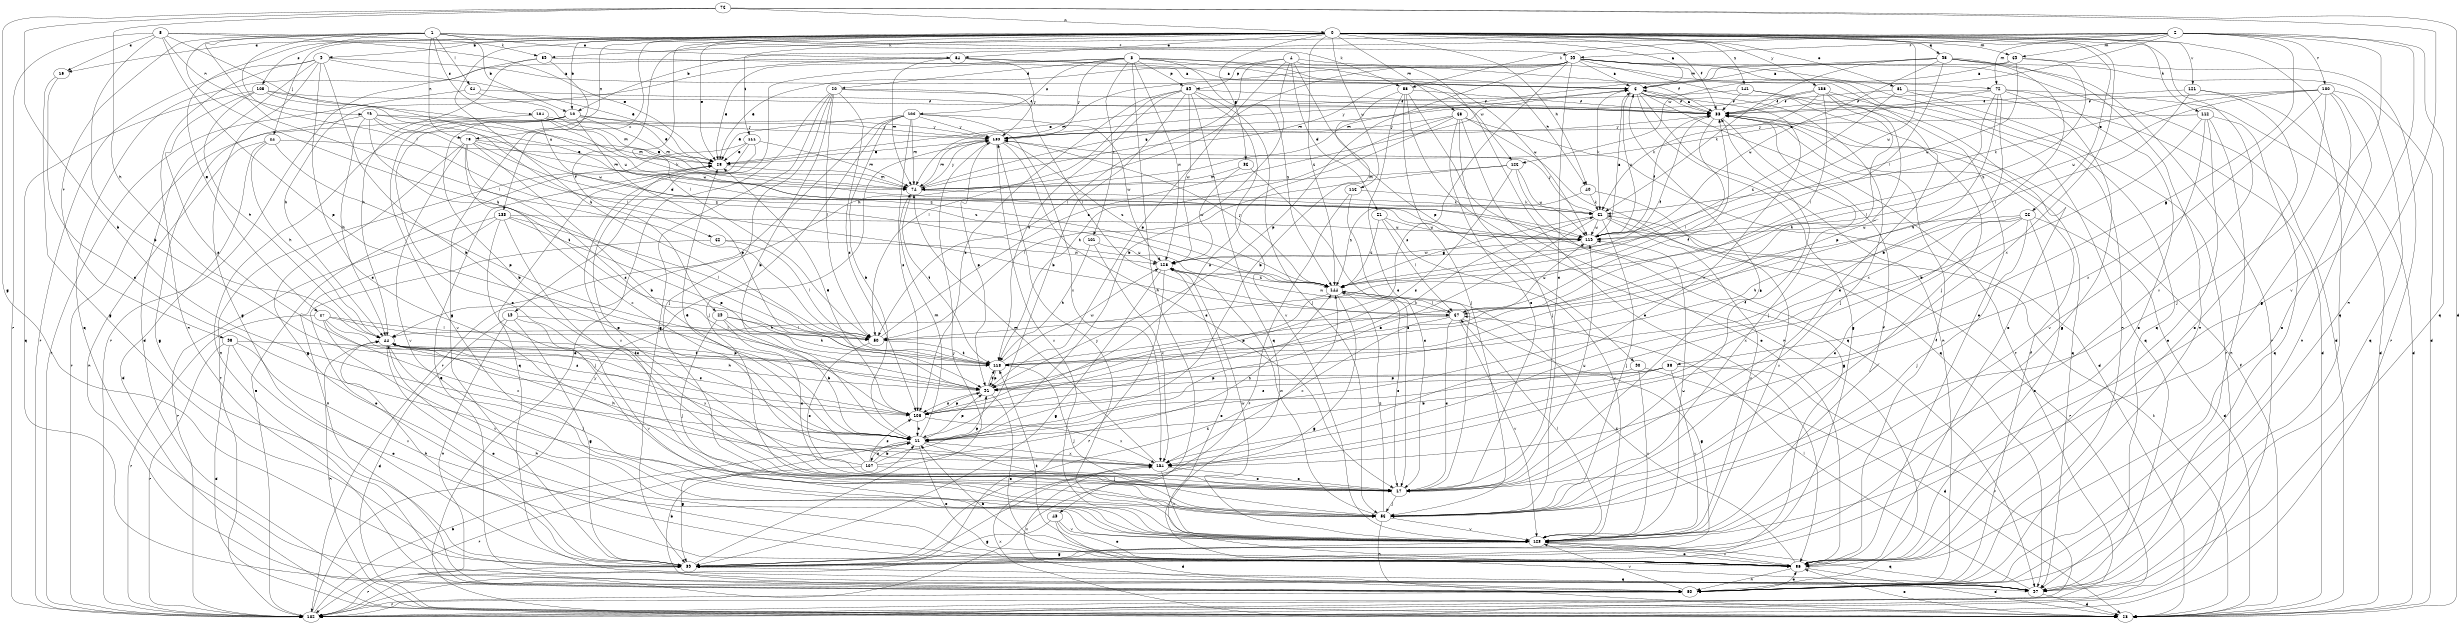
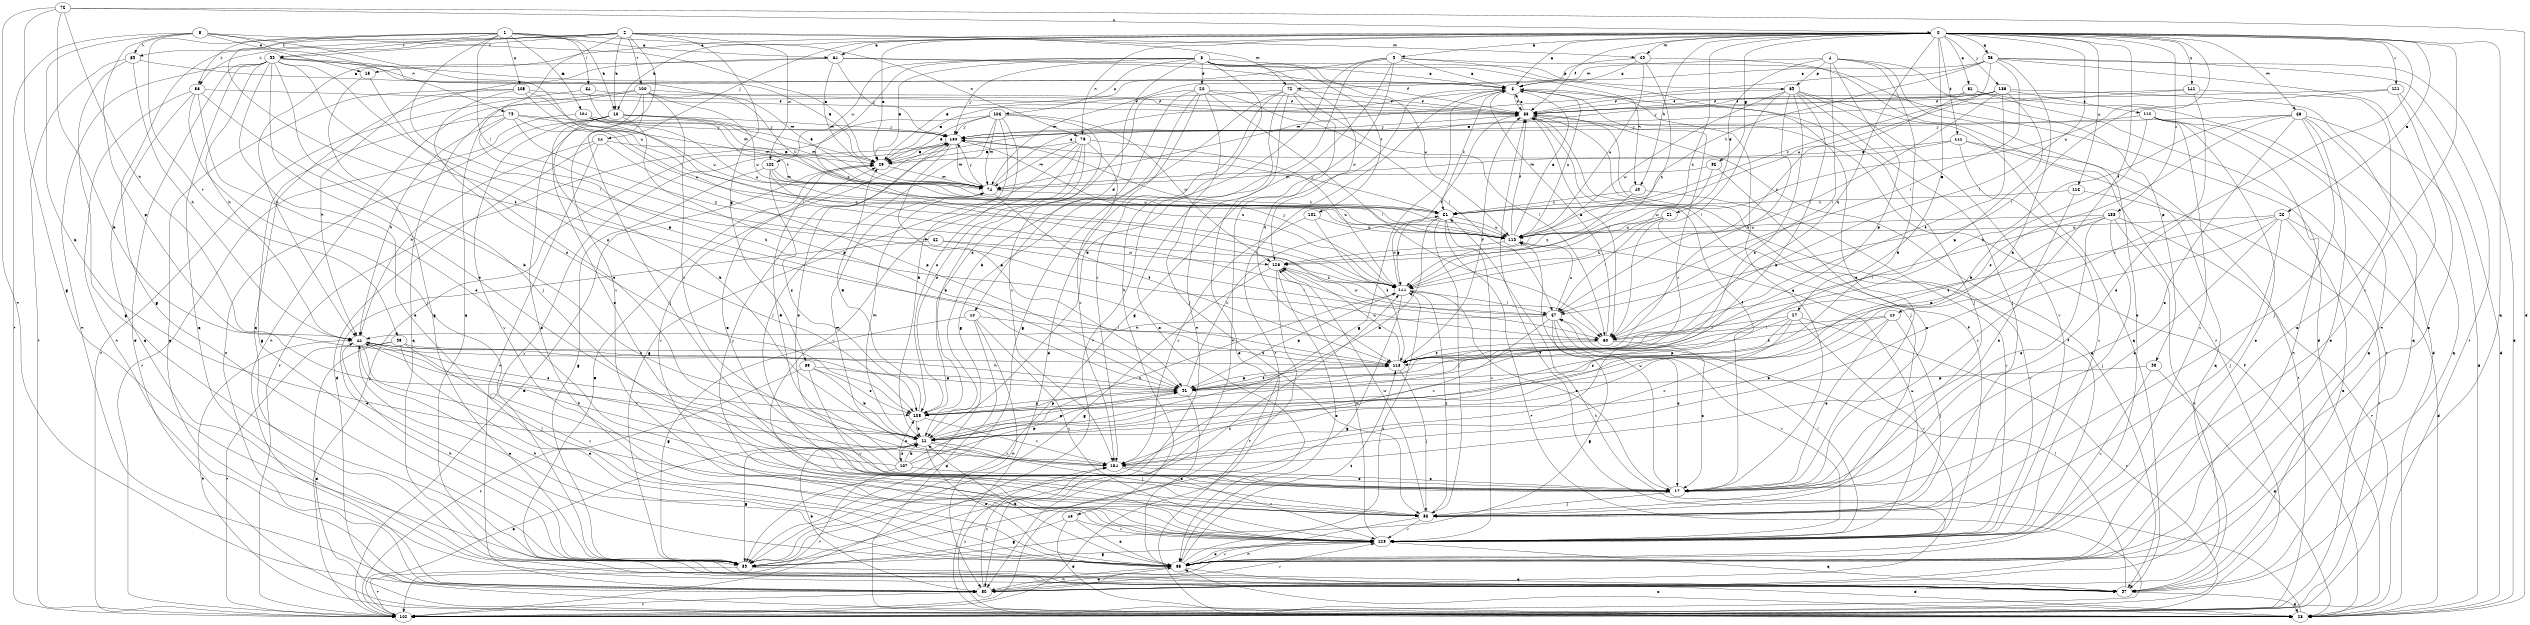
edge "0" -> "112": now "138" -> "112"
edge "95" -> "128": now "95" -> "67"
edge "101" -> "128": now "101" -> "119"
